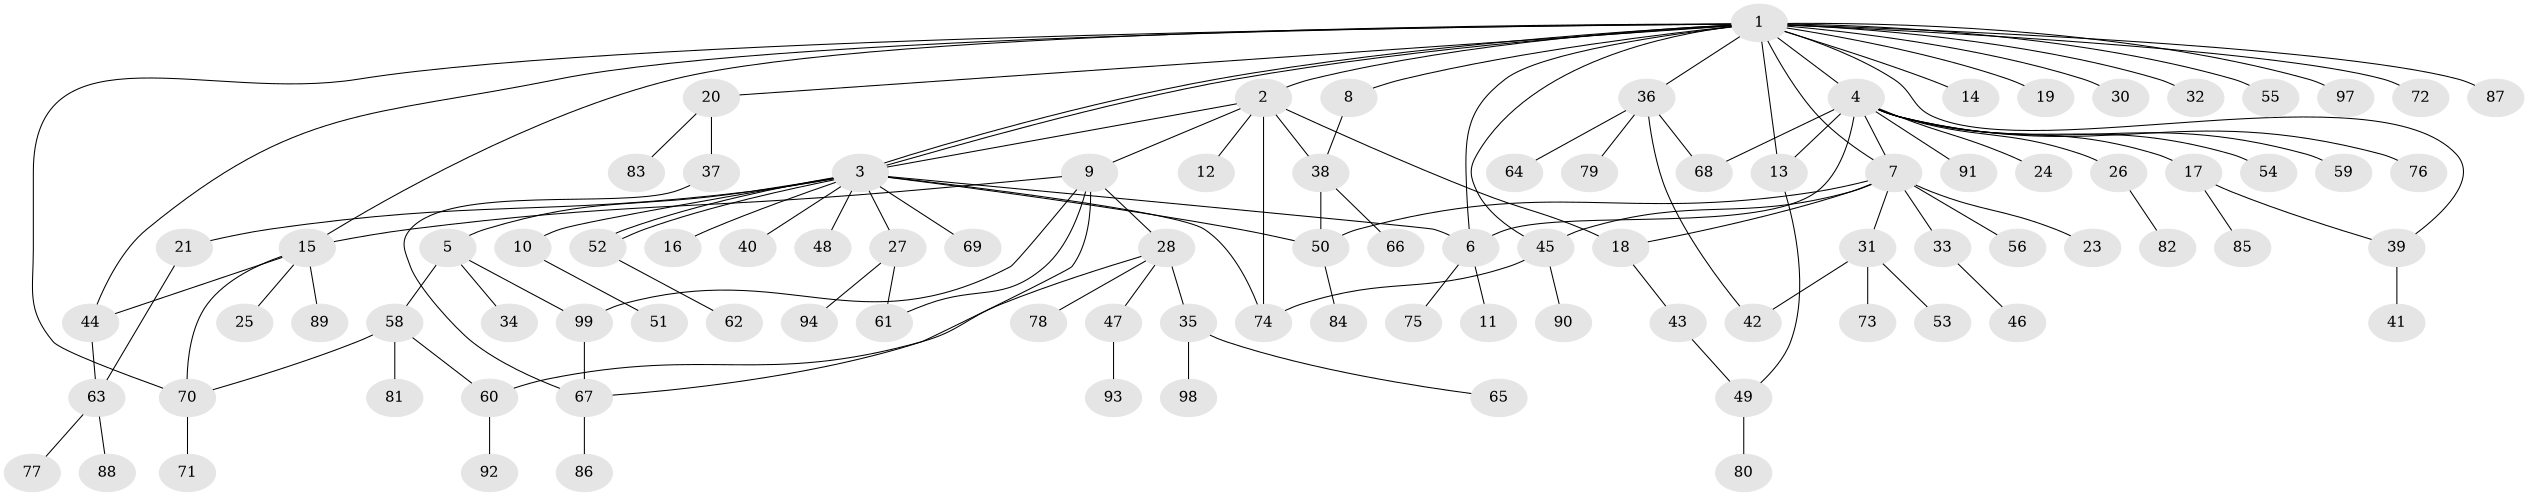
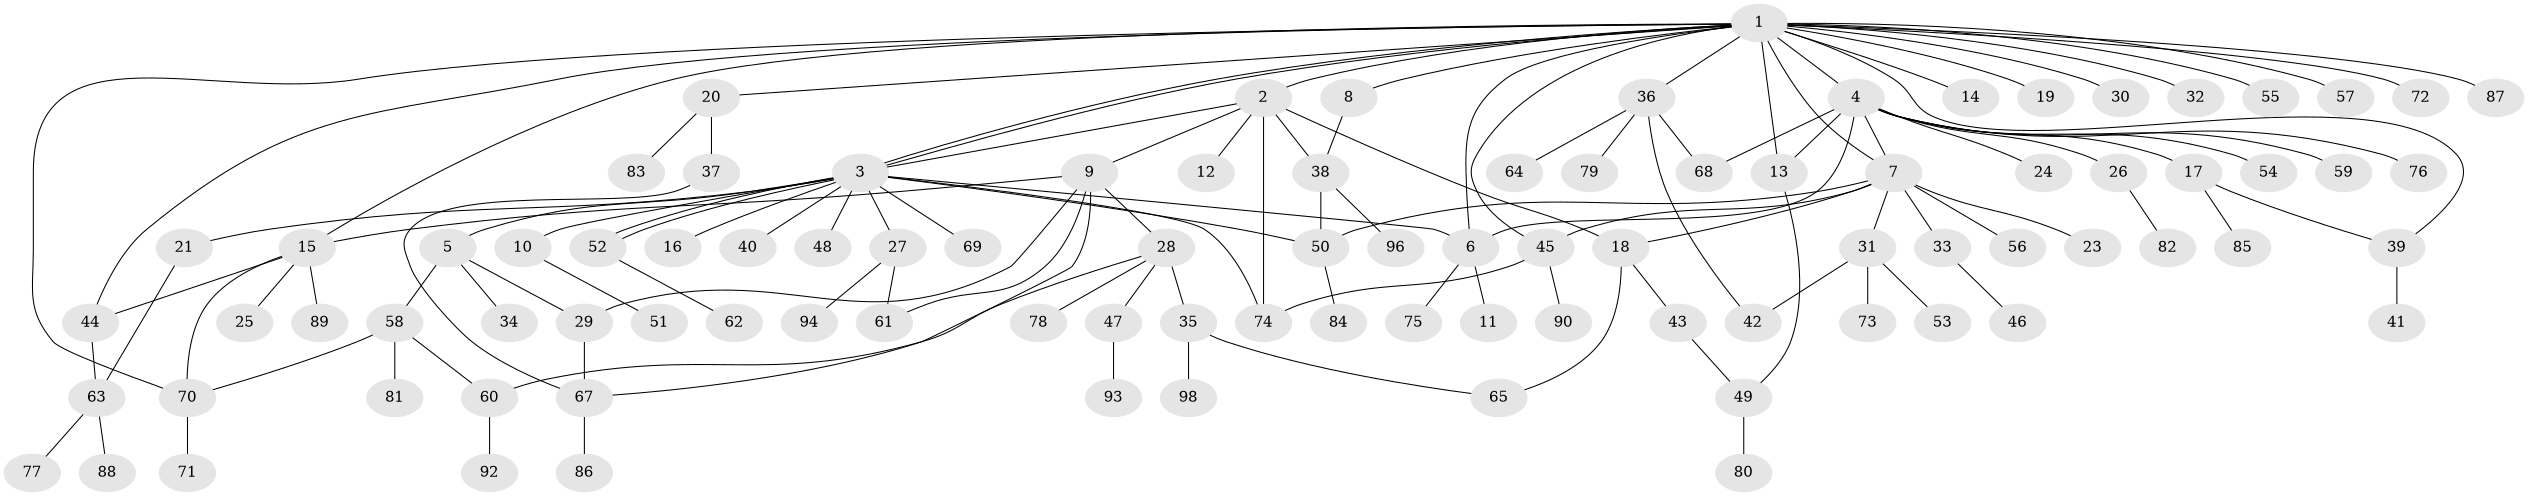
node "97": label "97" -> "57"
node "91": removed
node "66": label "66" -> "96"
node "99": label "99" -> "29"
edge "18" -- "65": added
